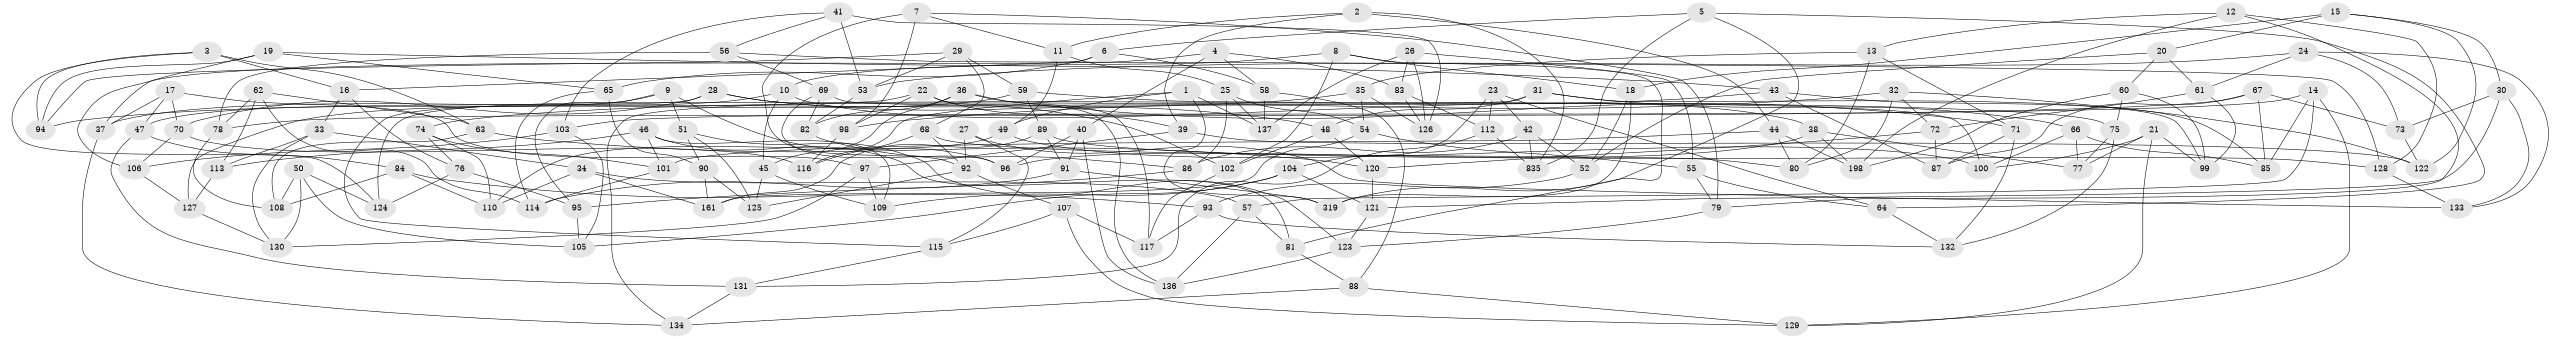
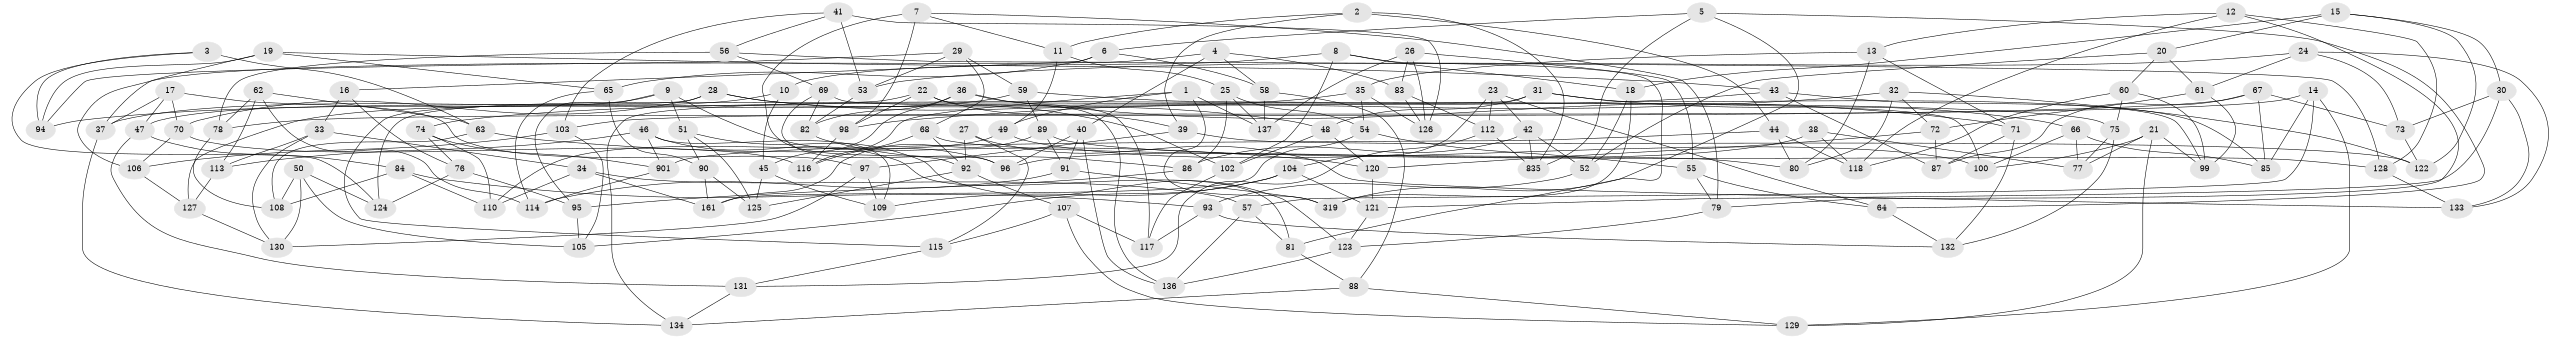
edge "3" -- "16": removed
edge "10" -- "38": removed
node "101": label "101" -> "901"
node "198": label "198" -> "118"
